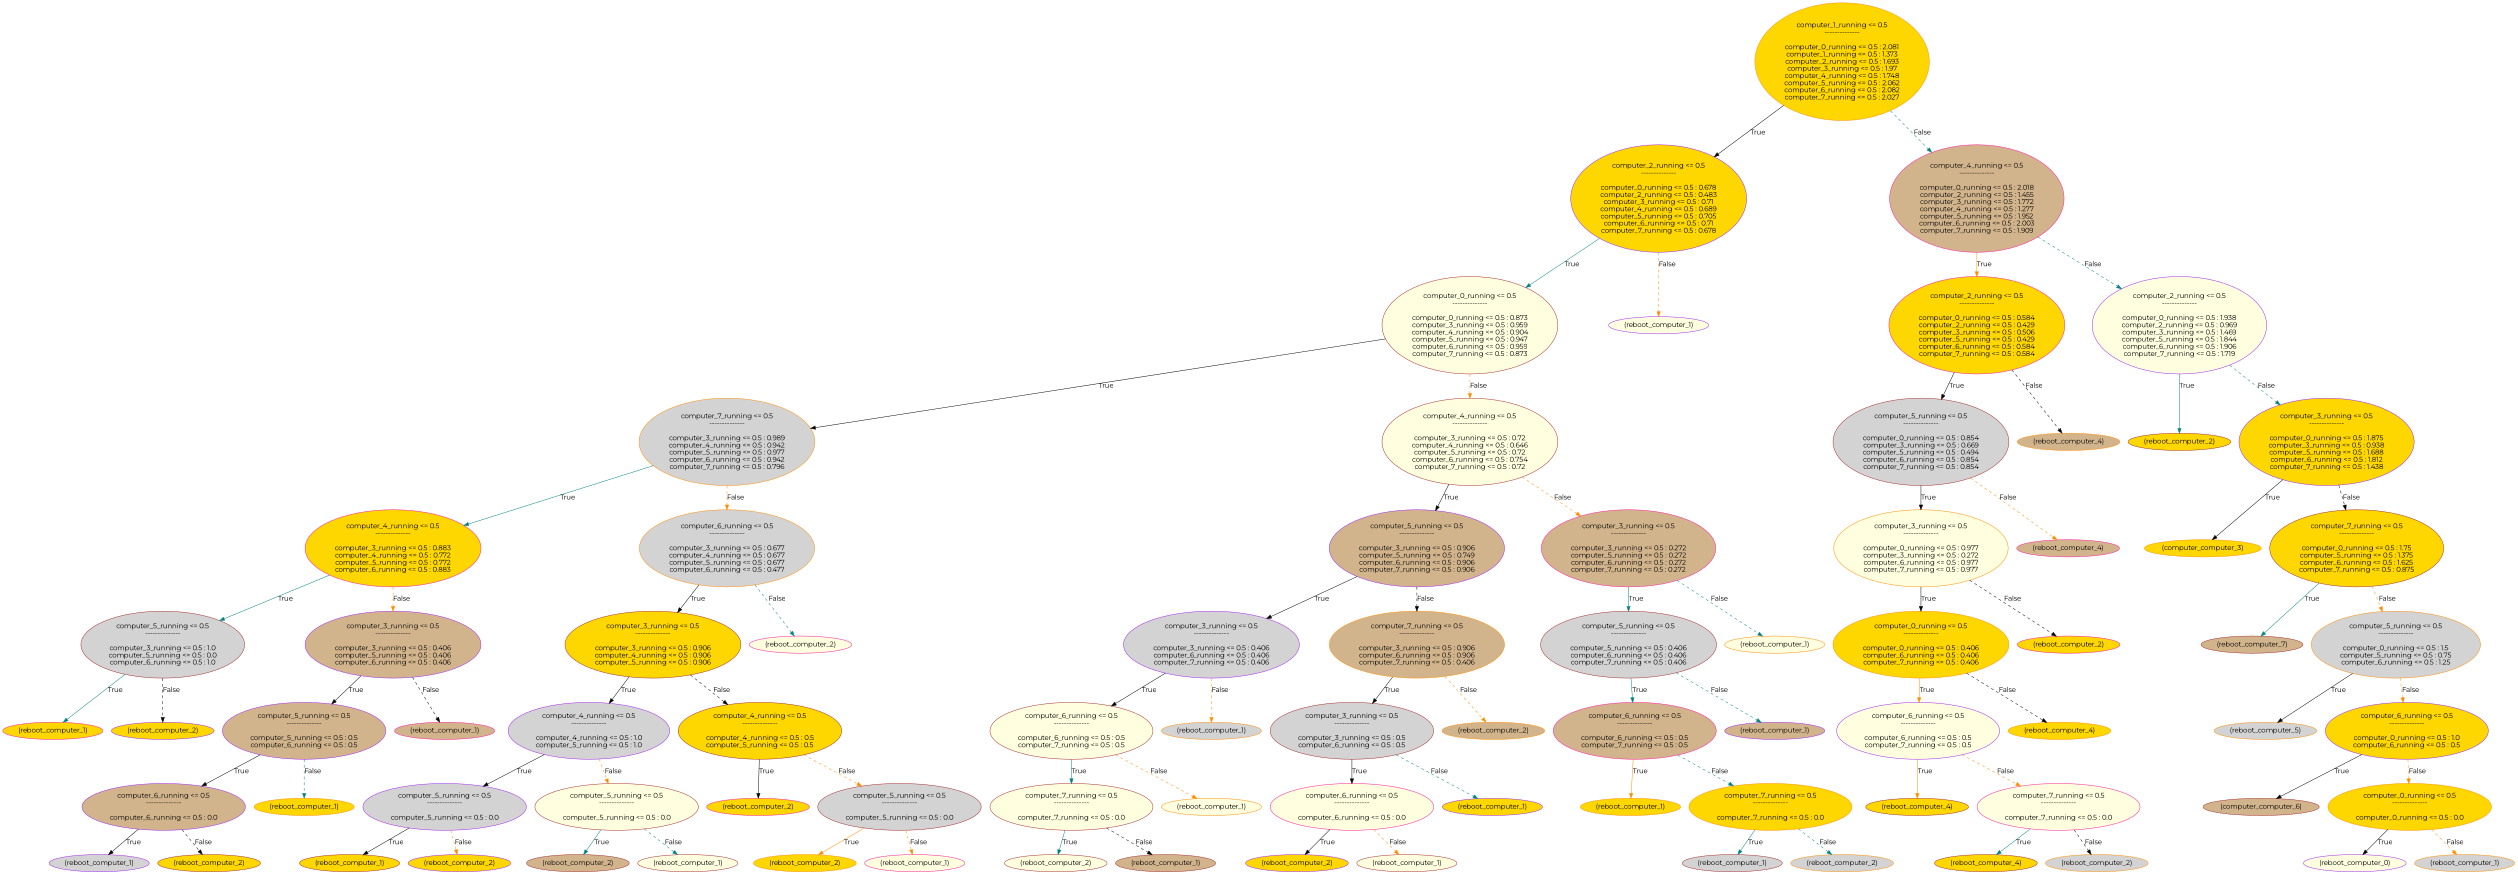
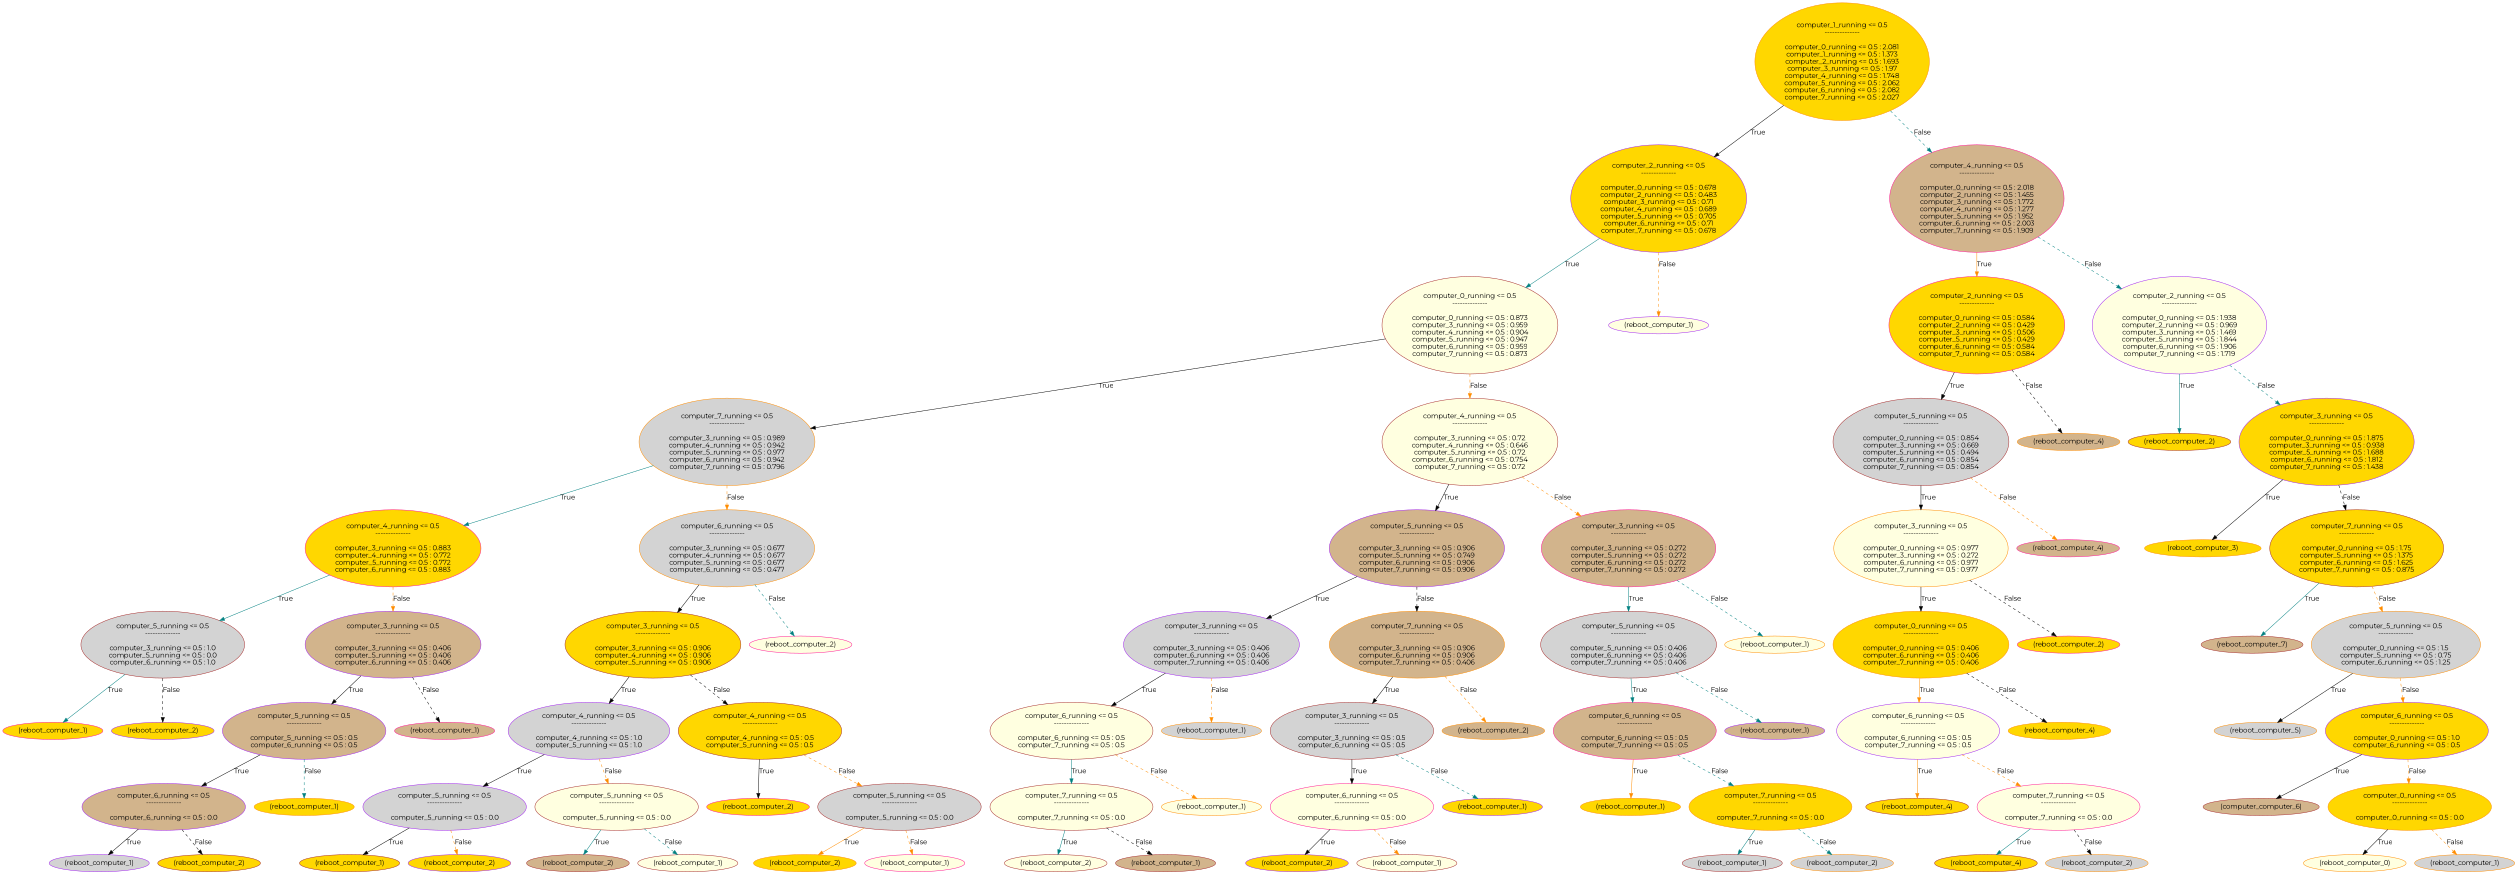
node "(computer_computer_3)": label "(computer_computer_3)" -> "(reboot_computer_3)"
node "(reboot_computer_0)": color purple -> darkorange
